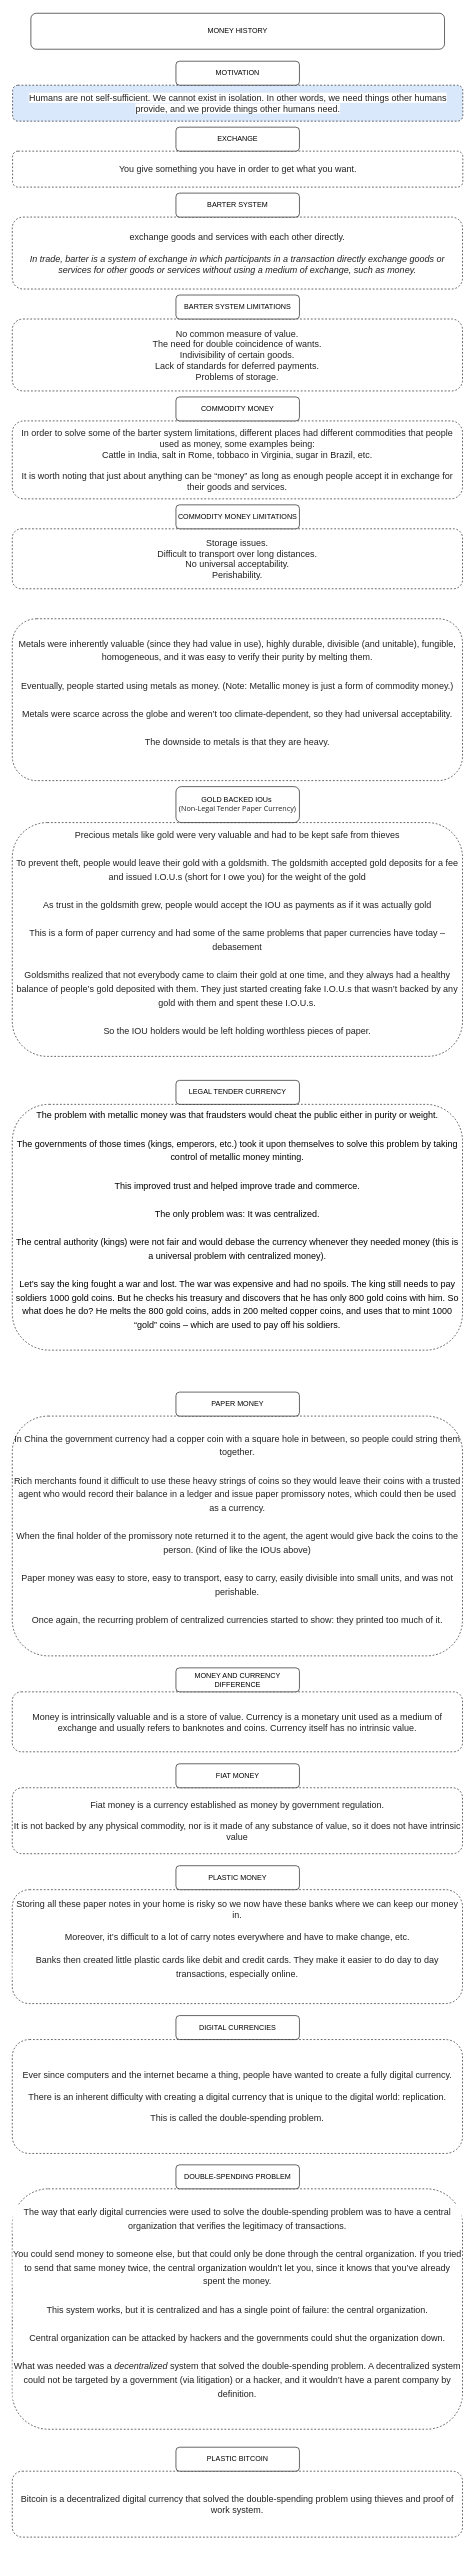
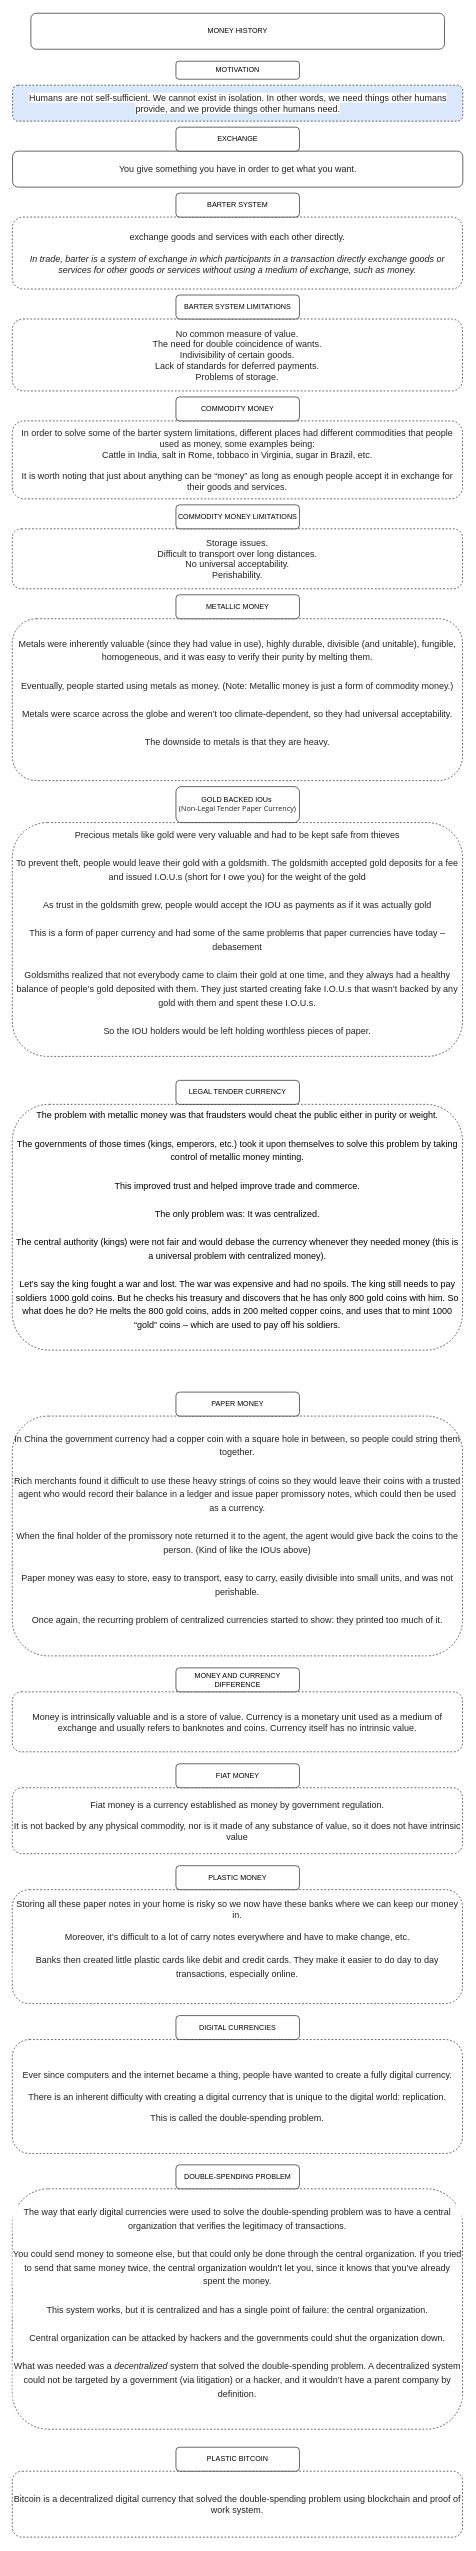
node "MOTIVATION": size 124x24 -> 124x18
node "You give something you have in order to get what you want.": style dashed -> solid
node "METALLIC MONEY": added
node "Bitcoin is a decentralized digital currency that solved the double-spending problem using thieves and proof of work system.": label "Bitcoin is a decentralized digital currency that solved the double-spending problem using thieves and proof of work system." -> "Bitcoin is a decentralized digital currency that solved the double-spending problem using blockchain and proof of work system."
